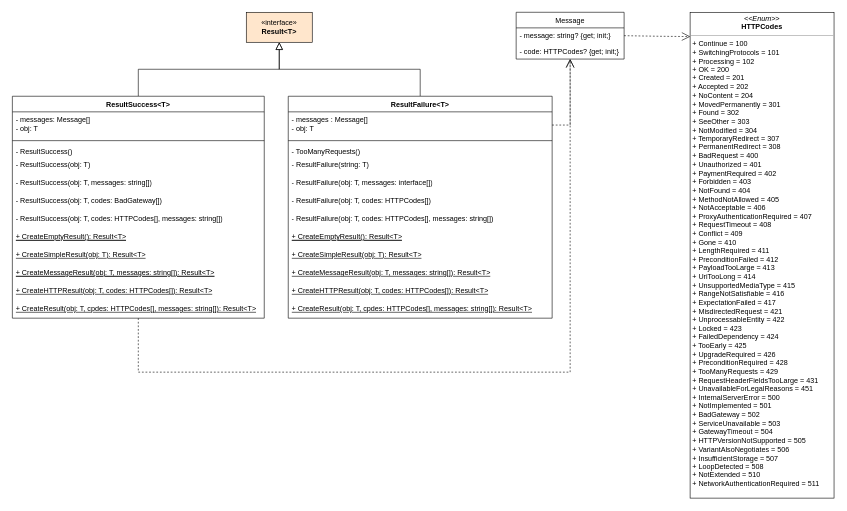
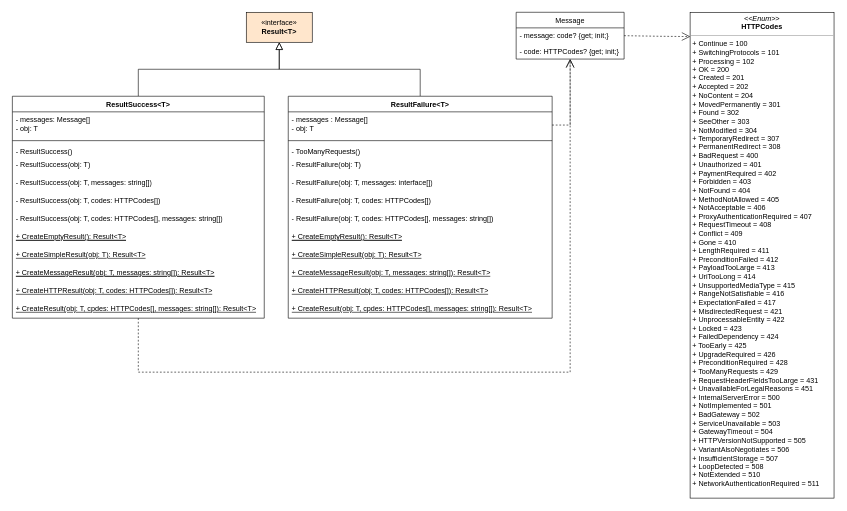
node "- message: string? {get; init;}": label "- message: string? {get; init;}" -> "- message: code? {get; init;}"
node "- ResultFailure(string: T)": label "- ResultFailure(string: T)" -> "- ResultFailure(obj: T)"
node "- ResultSuccess(obj: T, codes: BadGateway[])": label "- ResultSuccess(obj: T, codes: BadGateway[])" -> "- ResultSuccess(obj: T, codes: HTTPCodes[])"
